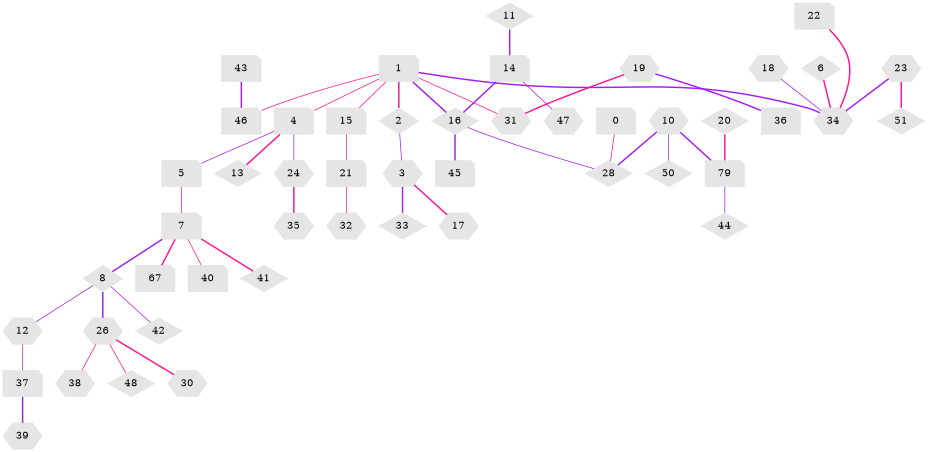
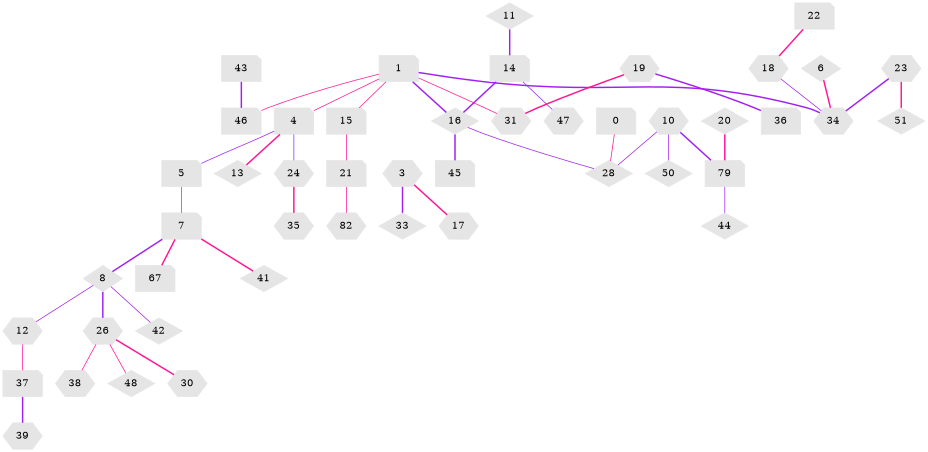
edge "22" -- "34": now "22" -- "18"
node "2": removed
edge "10" -- "28": style bold -> solid
node "32": label "32" -> "82"
node "40": removed
